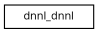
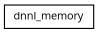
node "dnnl_dnnl": label "dnnl_dnnl" -> "dnnl_memory"
